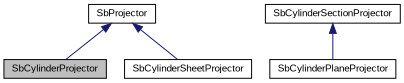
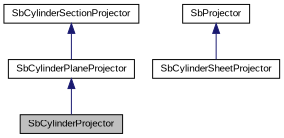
edge "SbCylinderProjector" -> "SbProjector": now "SbCylinderProjector" -> "SbCylinderPlaneProjector"
